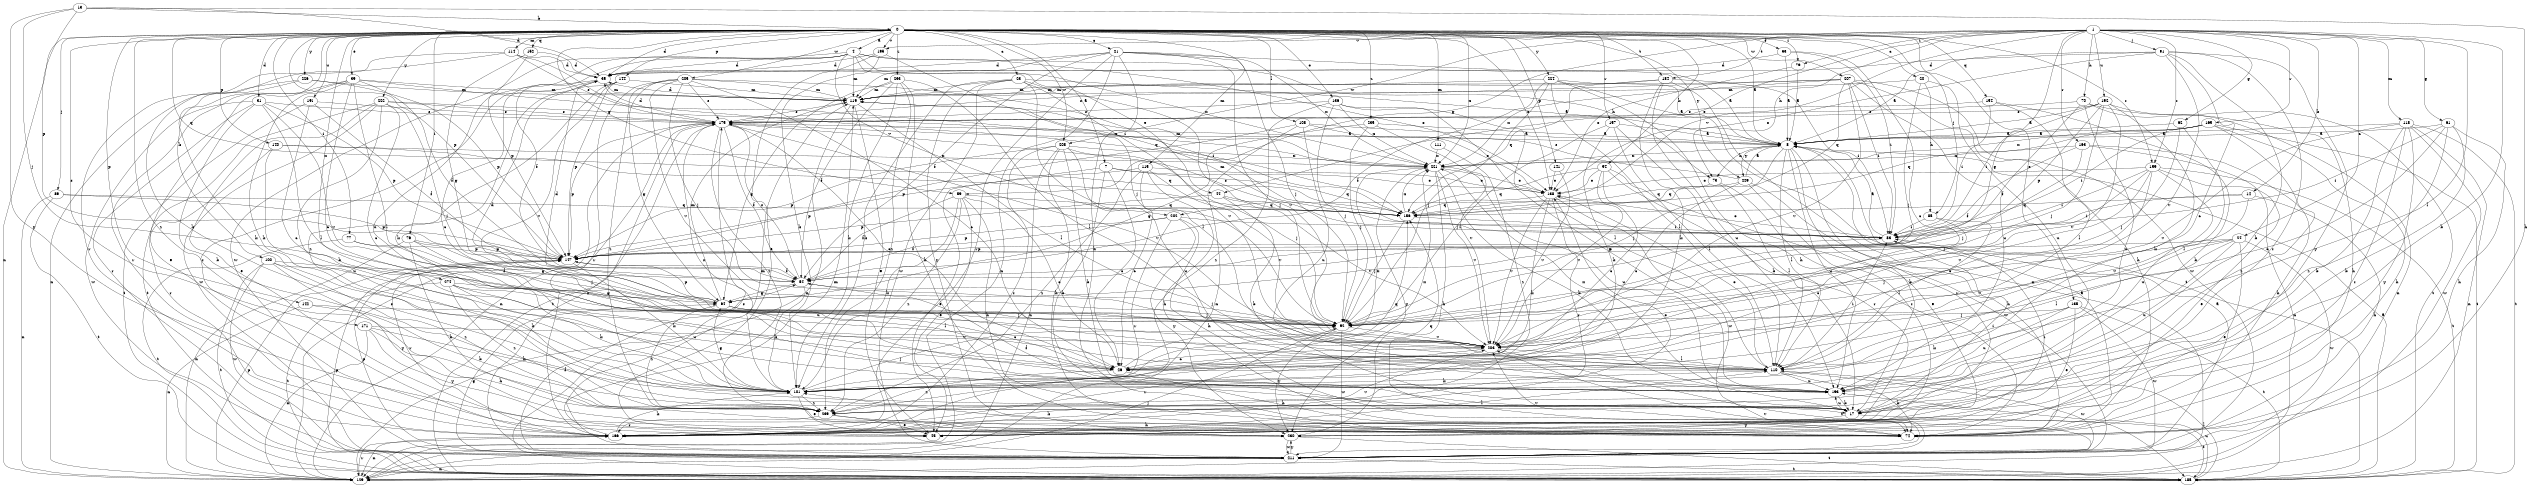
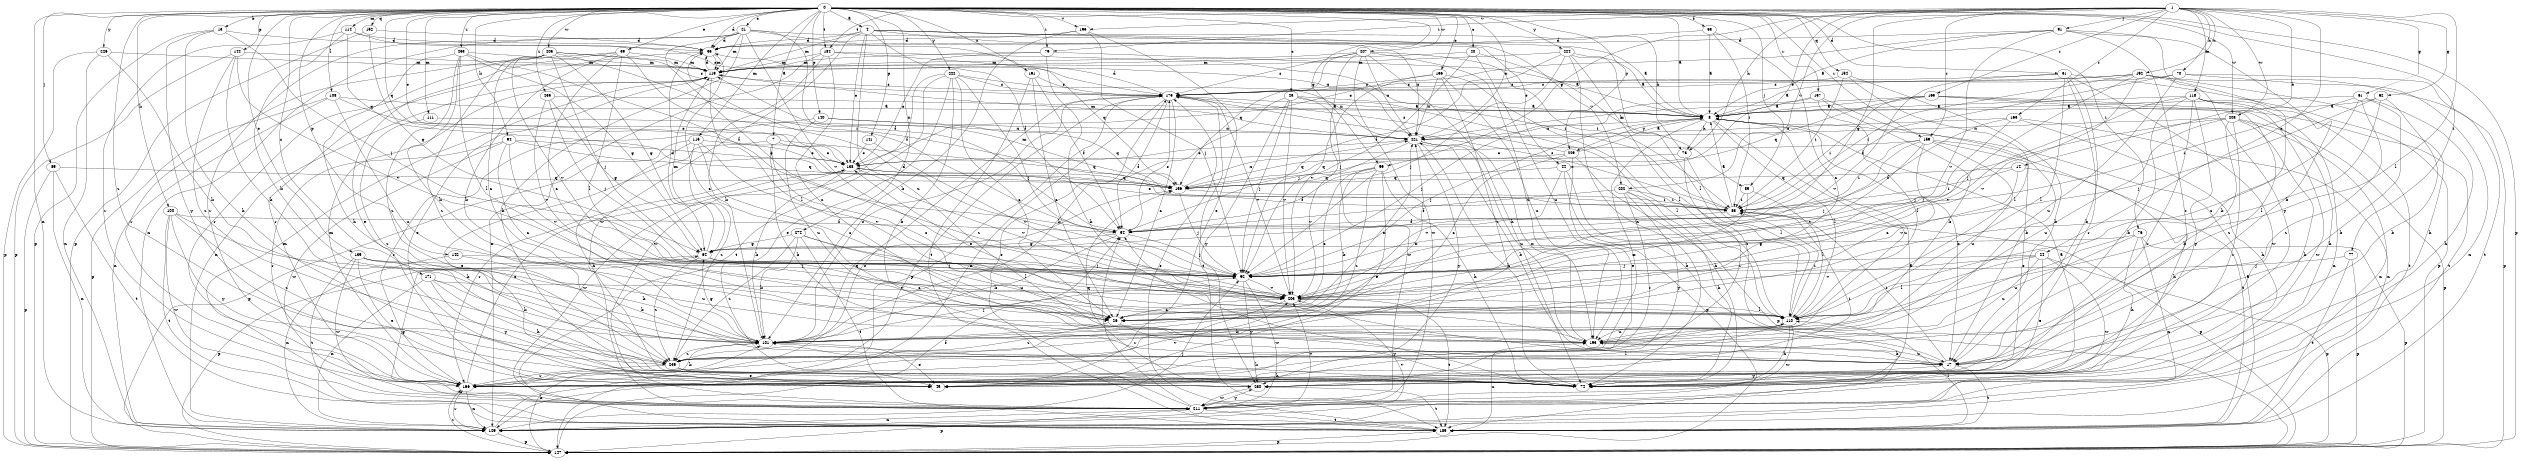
edge "13" -> "0": reversed
edge "23" -> "119": now "79" -> "119"
edge "39" -> "156": removed, label "q"
edge "114" -> "156": label "i" -> "q"
edge "83" -> "54": added, label "f"
edge "1" -> "17": now "62" -> "17"
edge "79" -> "74": added, label "h"
edge "91" -> "26": removed, label "c"
edge "26" -> "74": label "h" -> "y"
